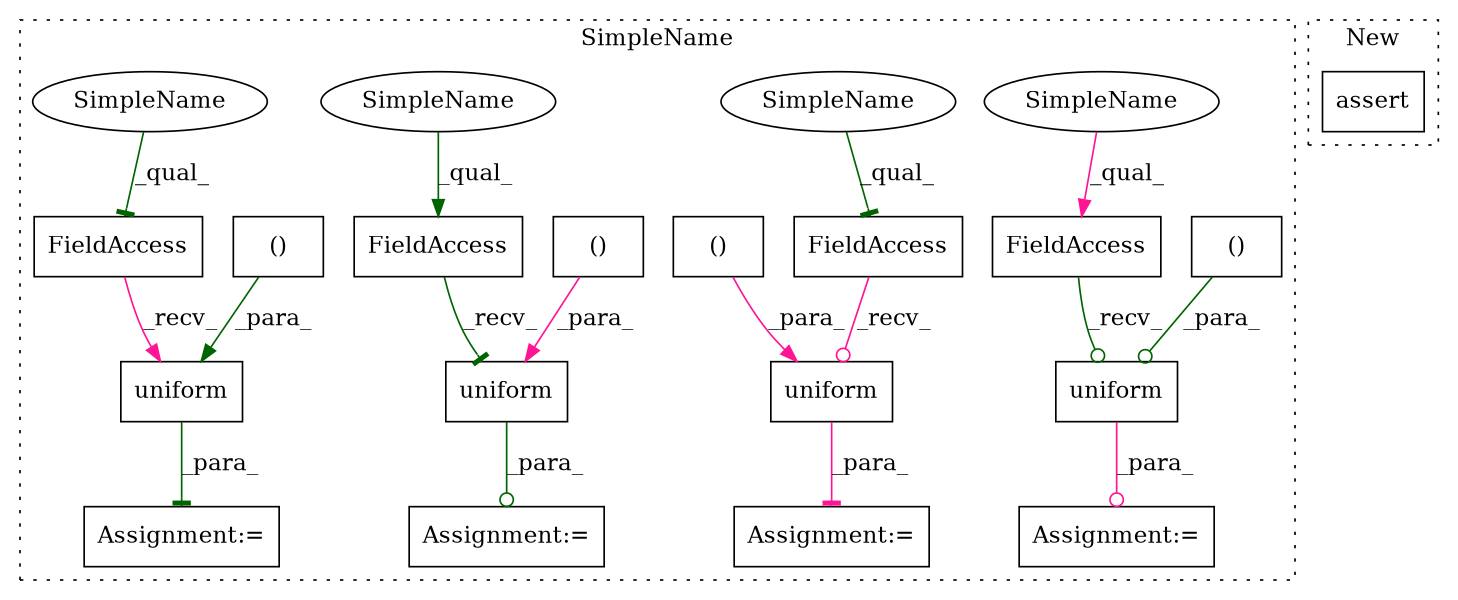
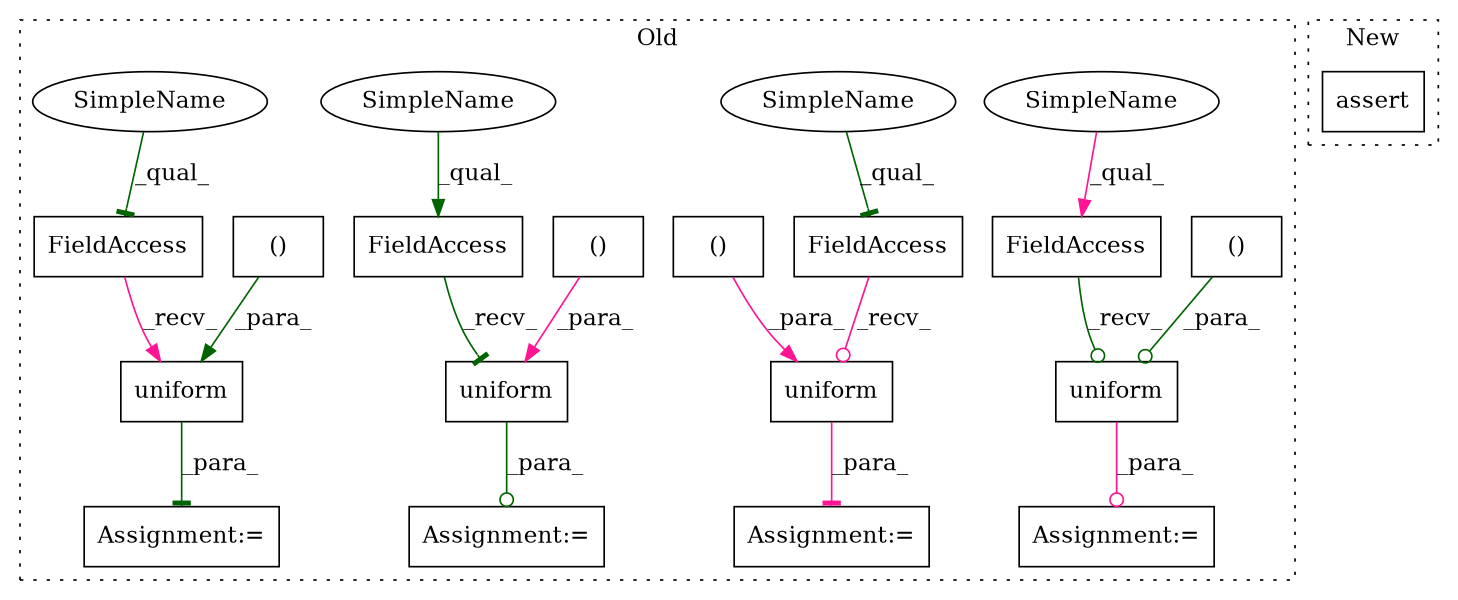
cluster "SimpleName": label "SimpleName" -> "Old"
